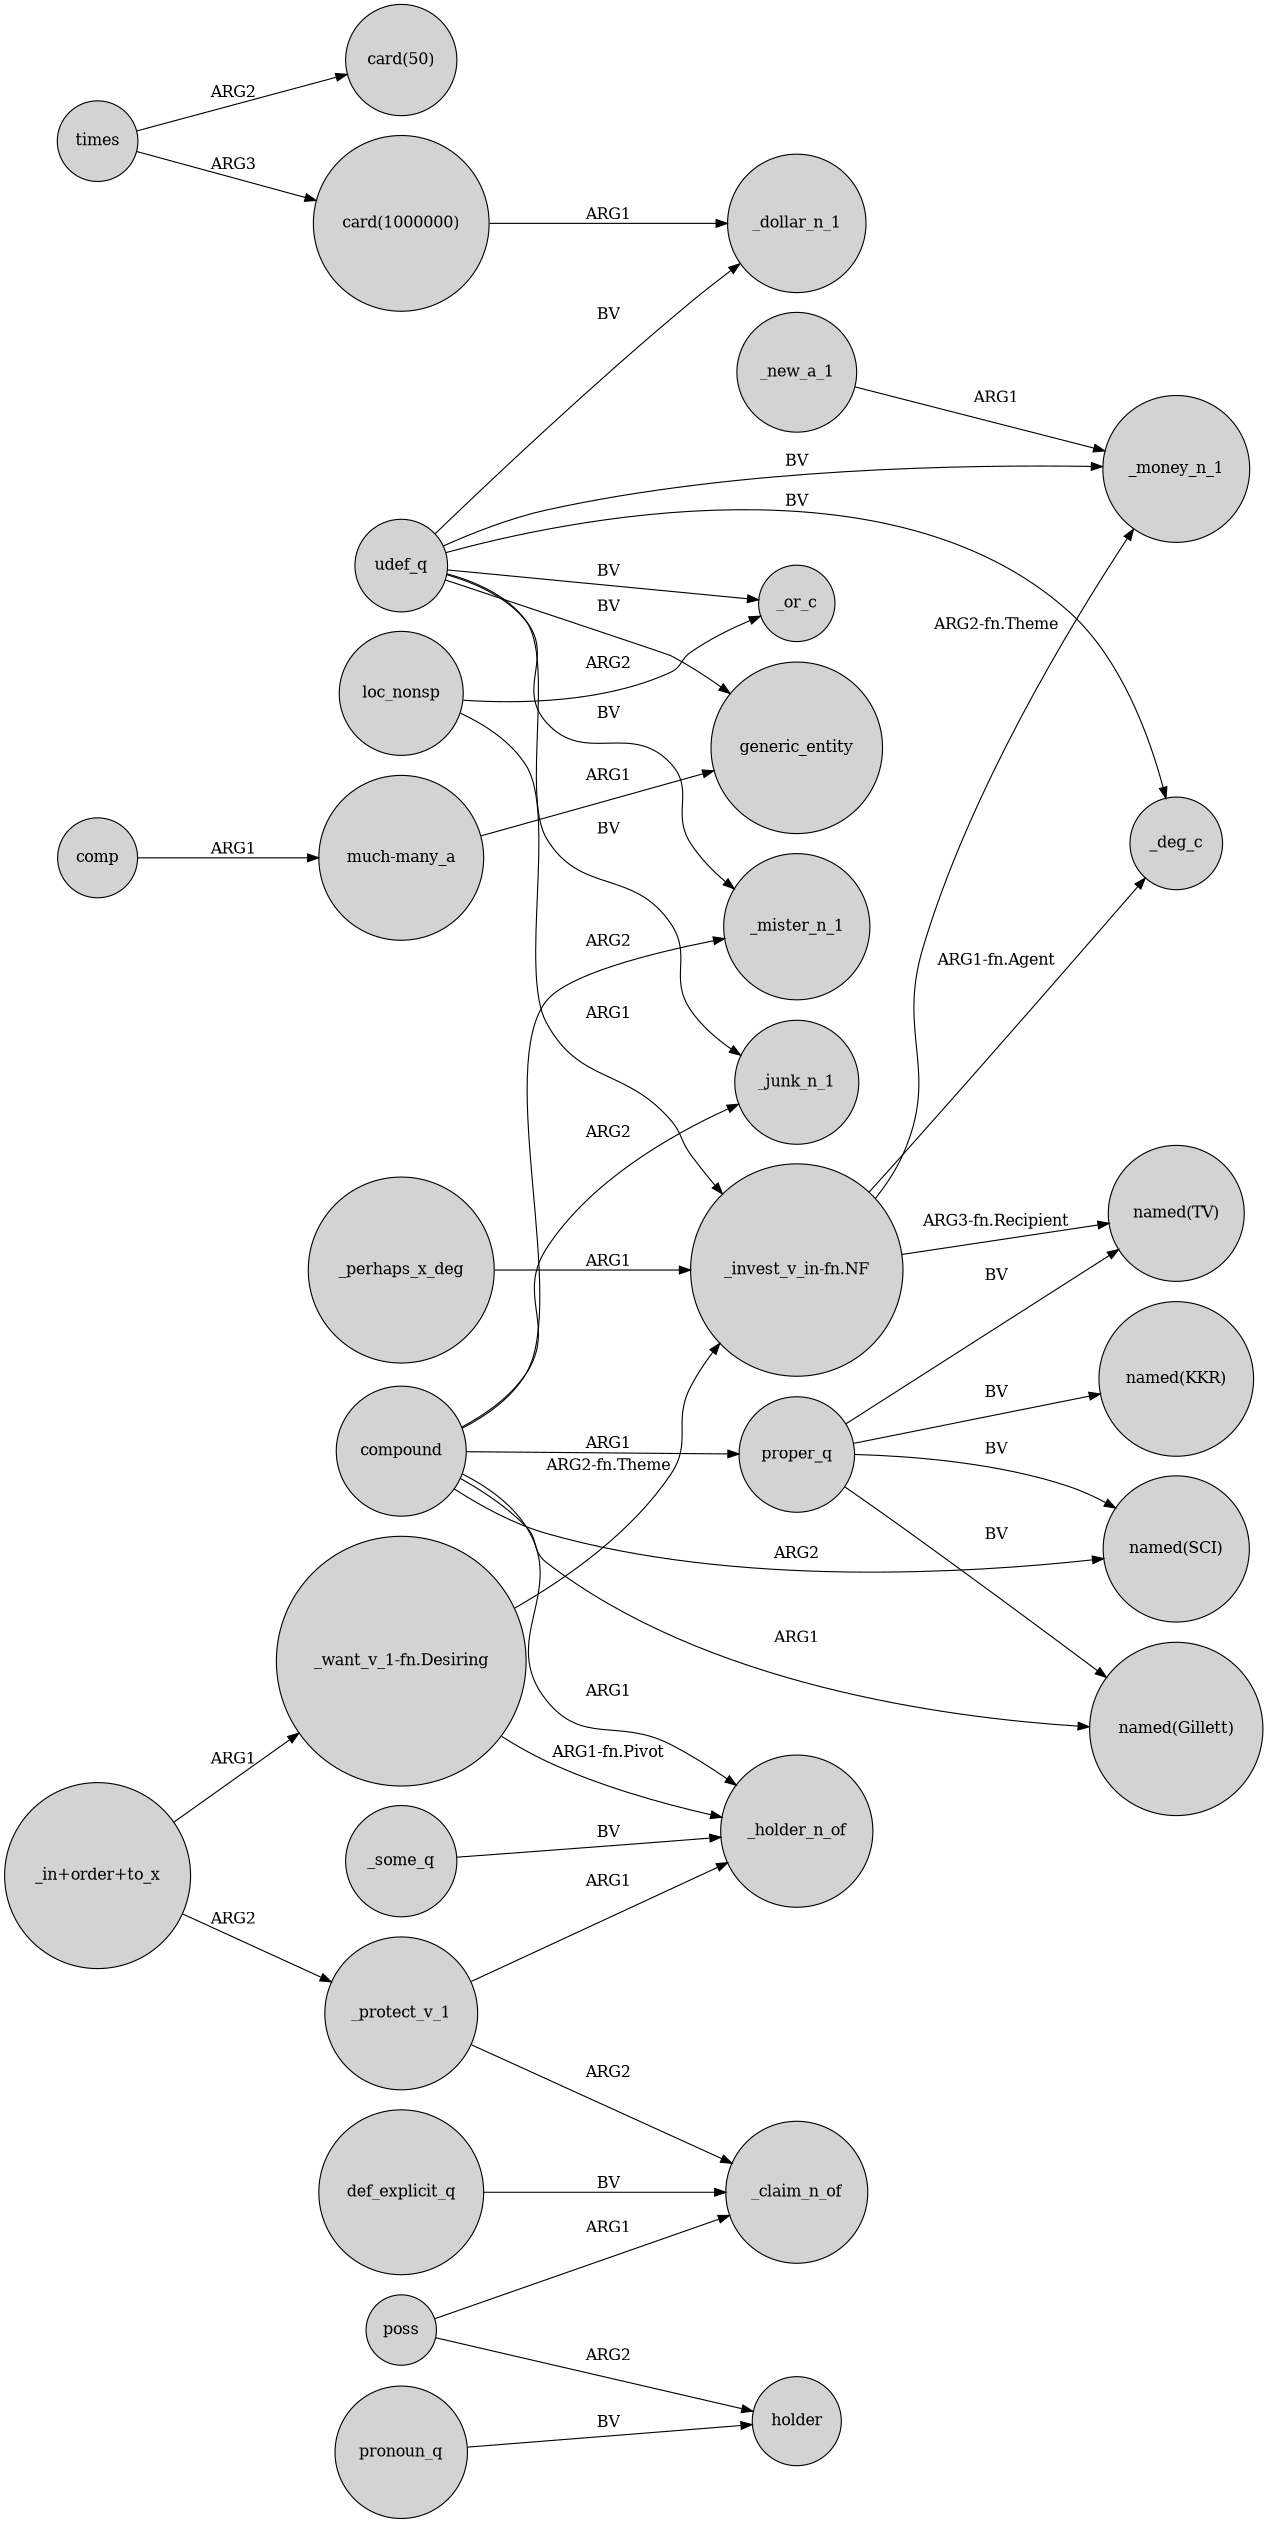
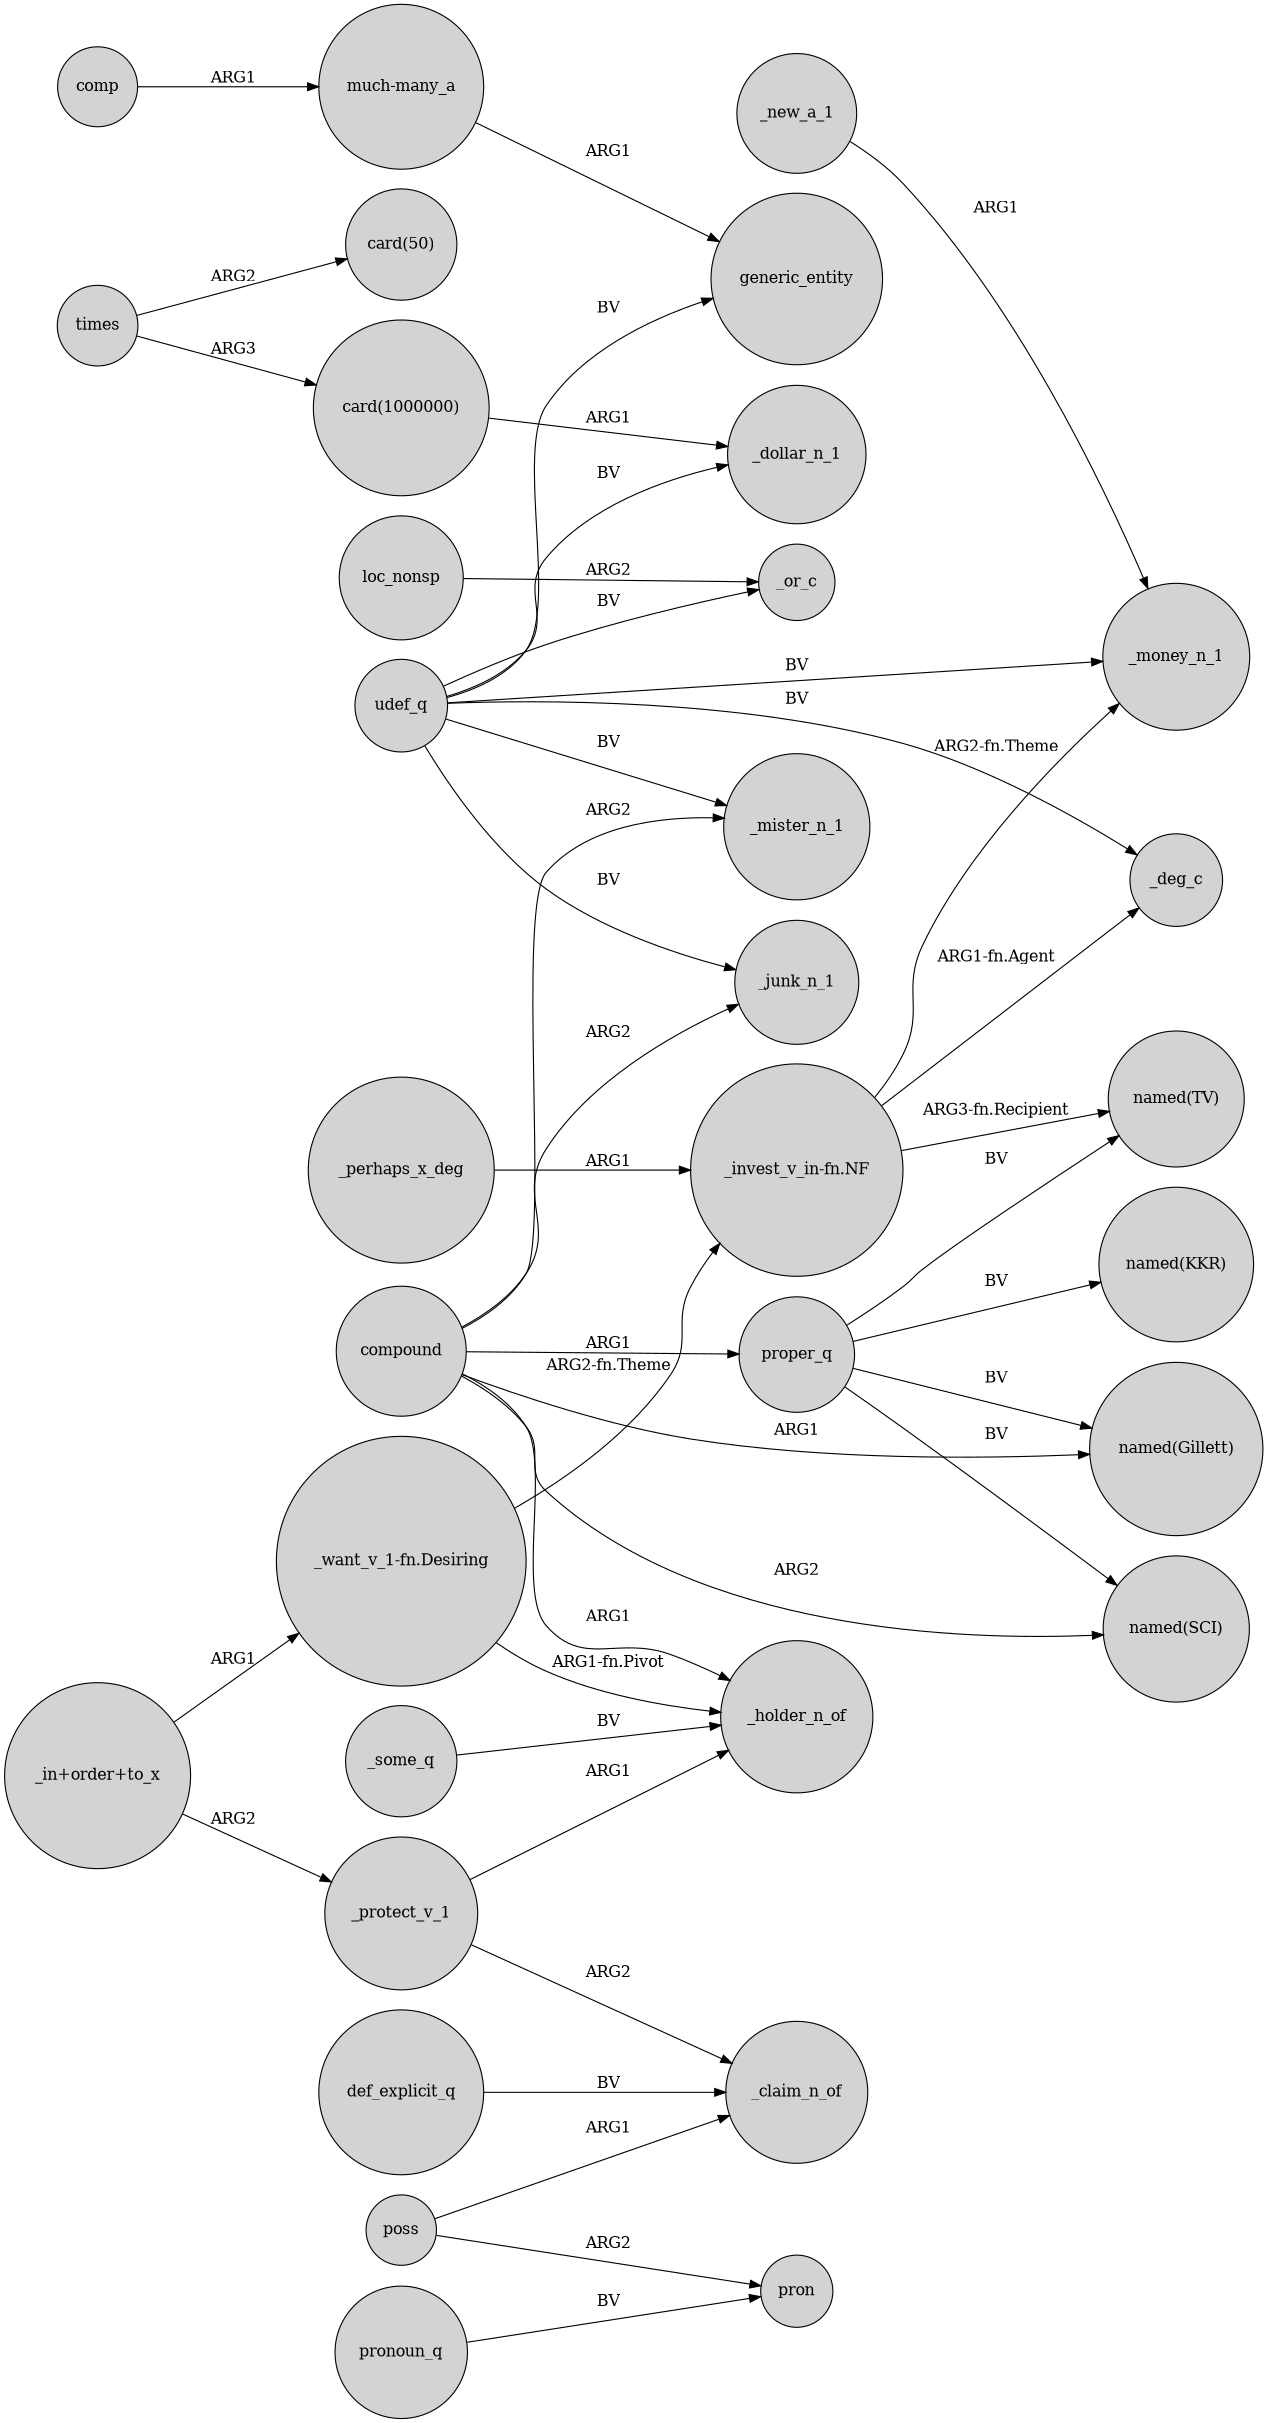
edge "loc_nonsp" -> "_invest_v_in-fn.NF": removed, label "ARG1"
node "holder": label "holder" -> "pron"
